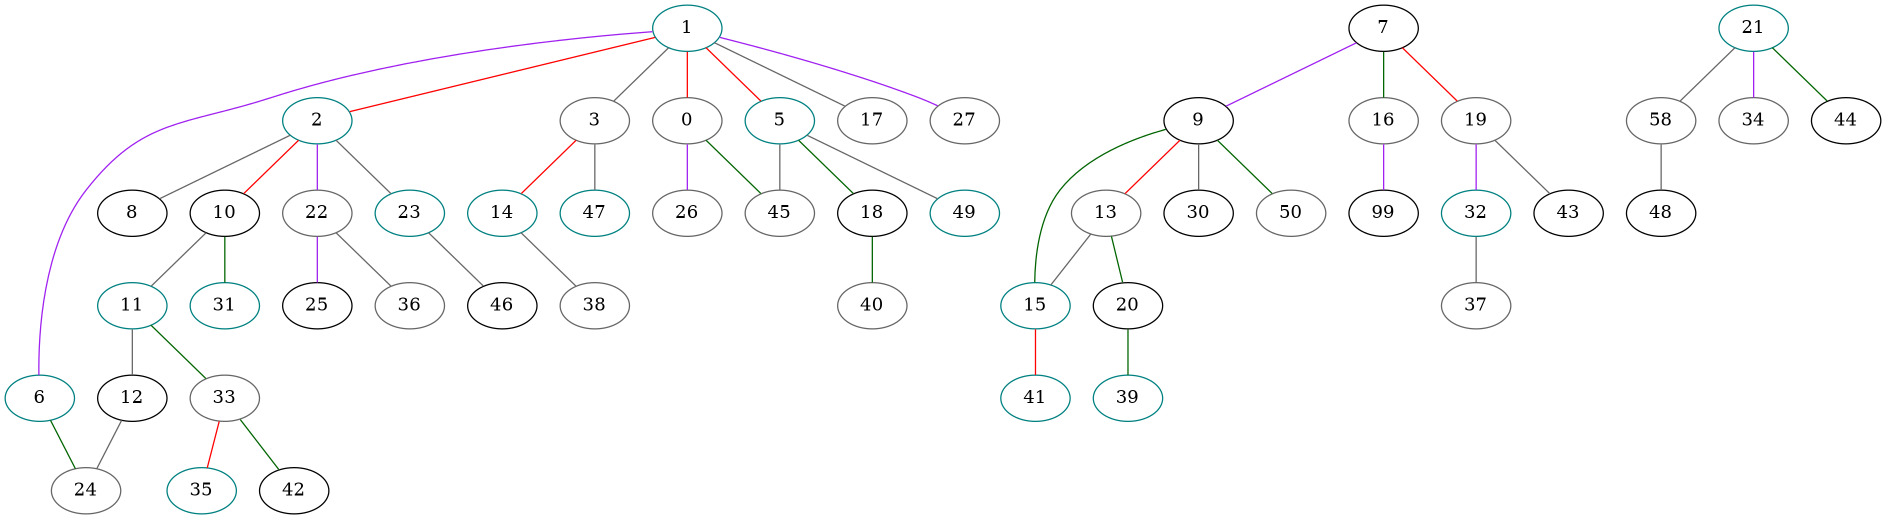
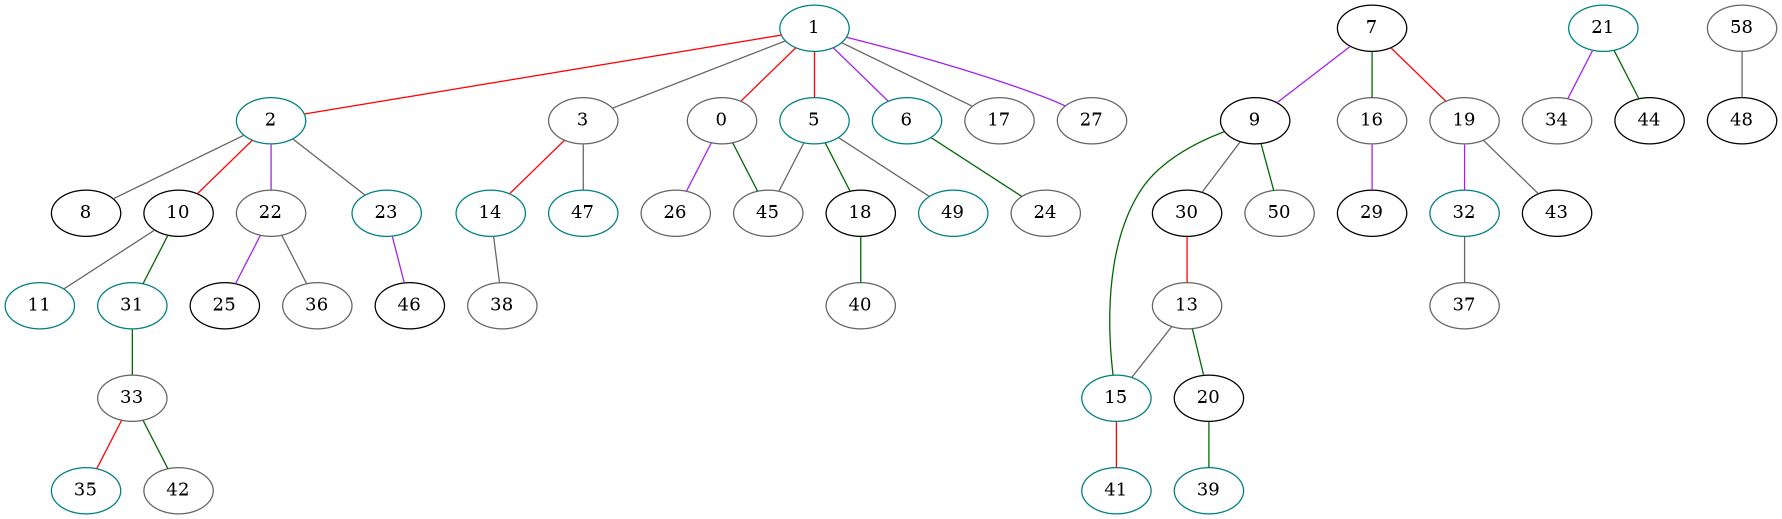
edge "21" -- "58": removed
edge "9" -- "13": now "30" -- "13"
node "99": label "99" -> "29"
edge "23" -- "46": color gray40 -> purple
edge "11" -- "33": now "31" -- "33"
node "12": removed
node "42": color black -> gray40
